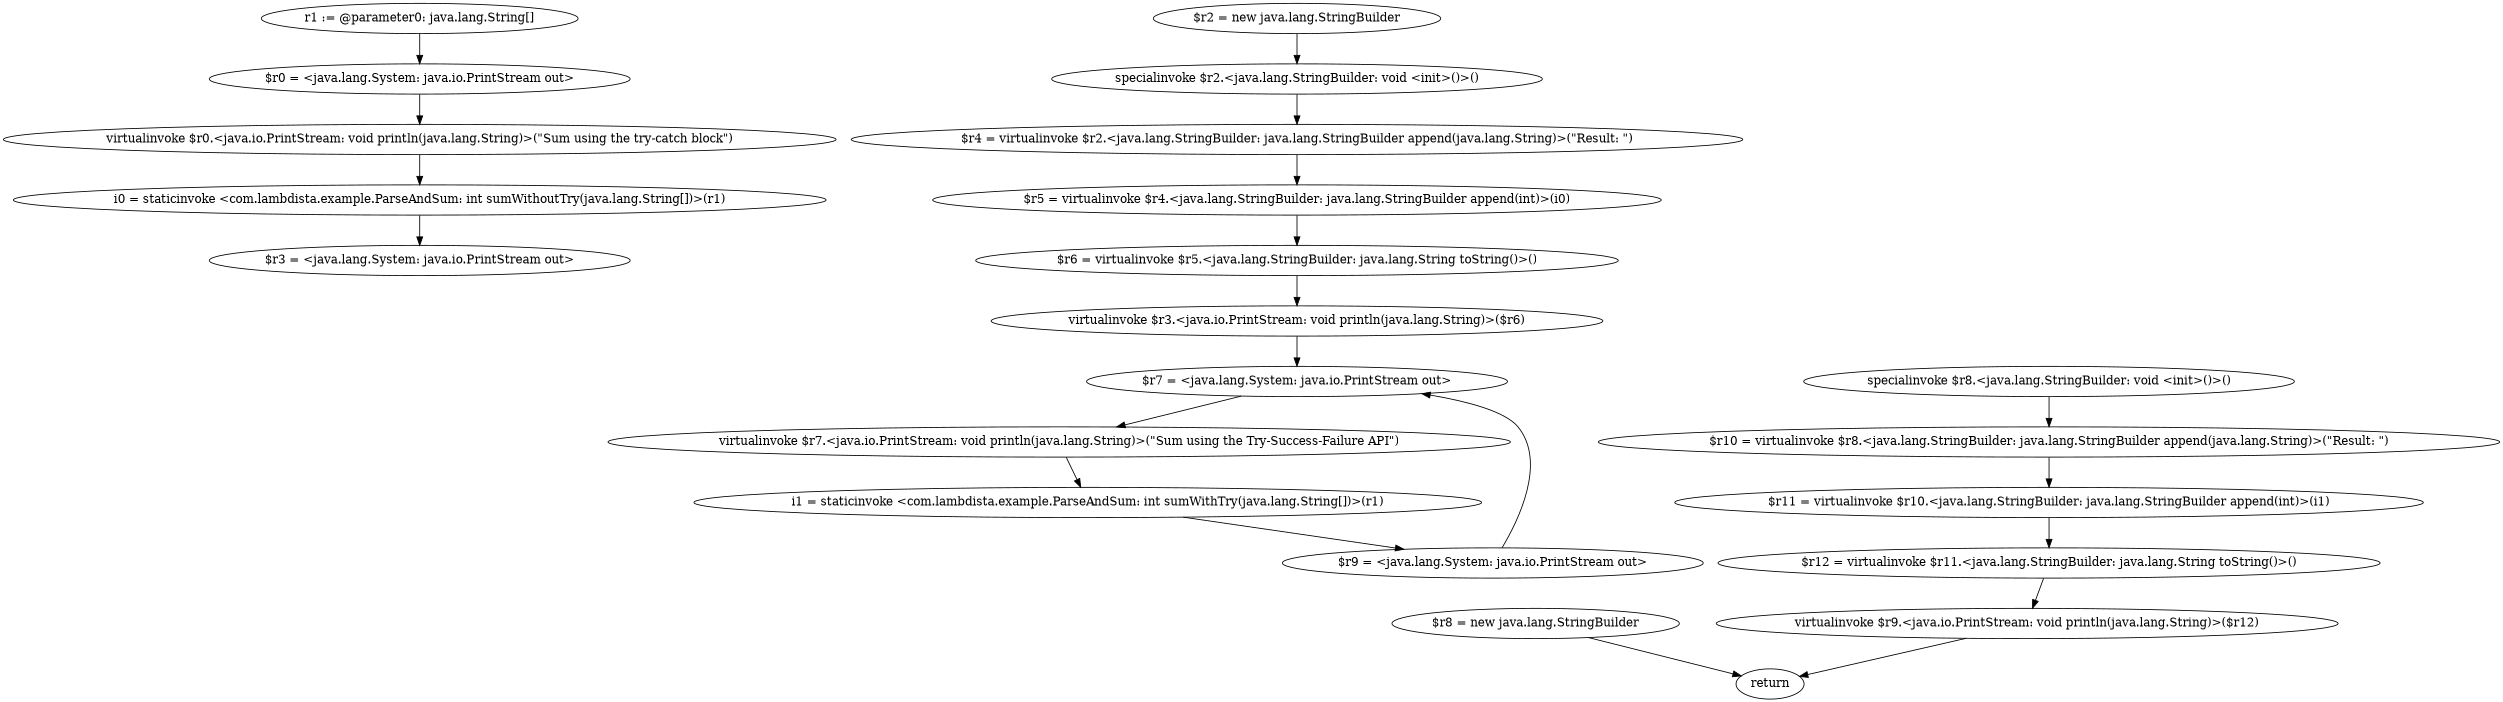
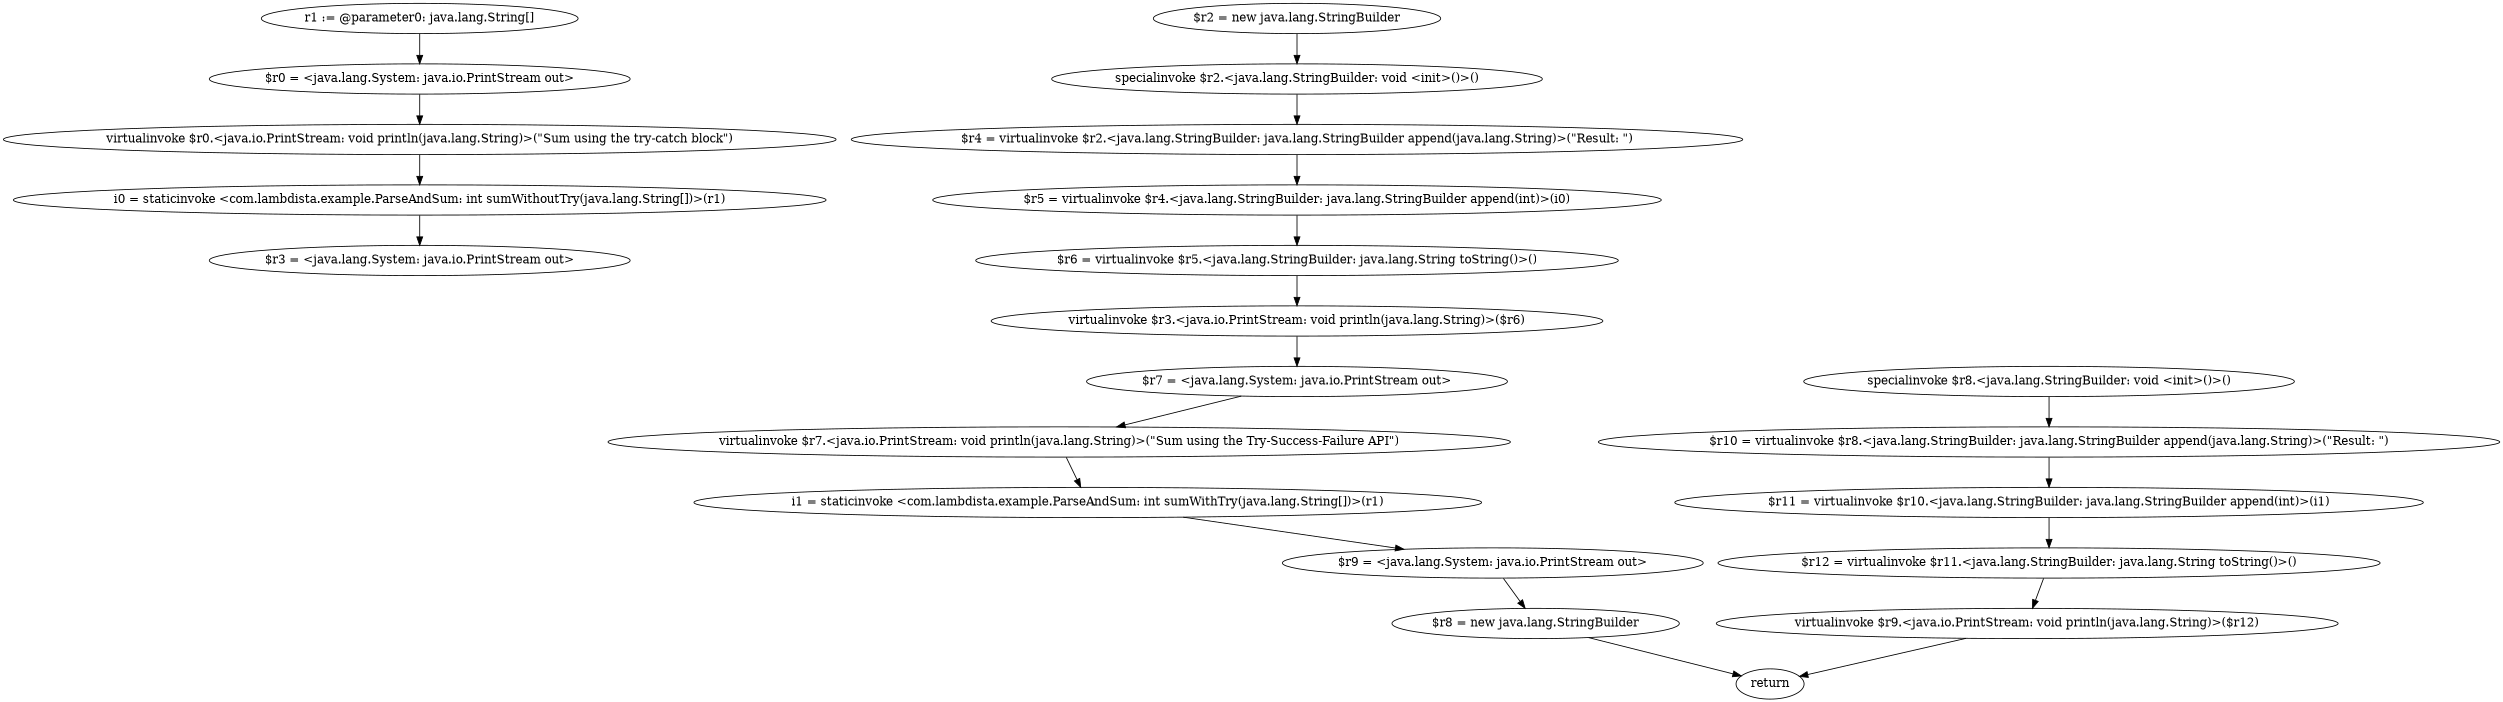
edge "$r9 = <java.lang.System: java.io.PrintStream out>" -> "$r7 = <java.lang.System: java.io.PrintStream out>": now "$r9 = <java.lang.System: java.io.PrintStream out>" -> "$r8 = new java.lang.StringBuilder"
